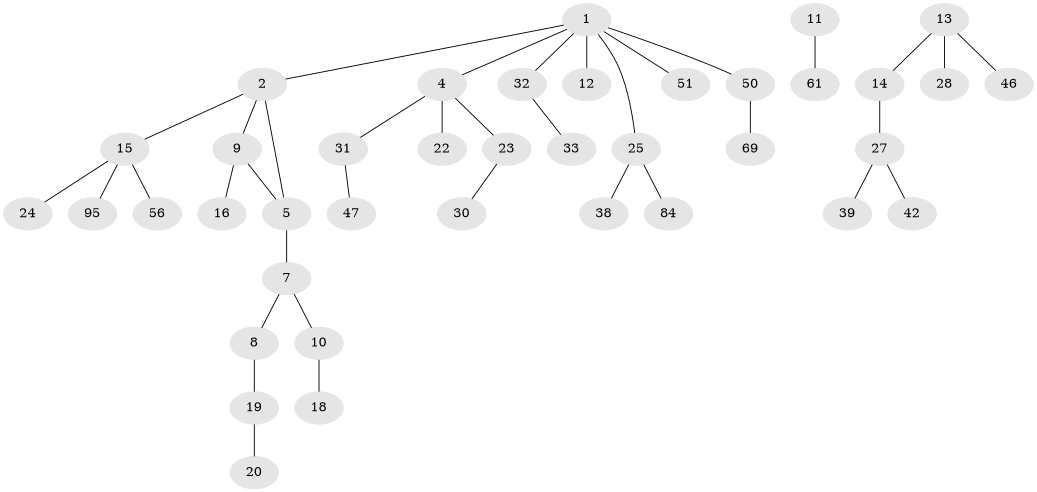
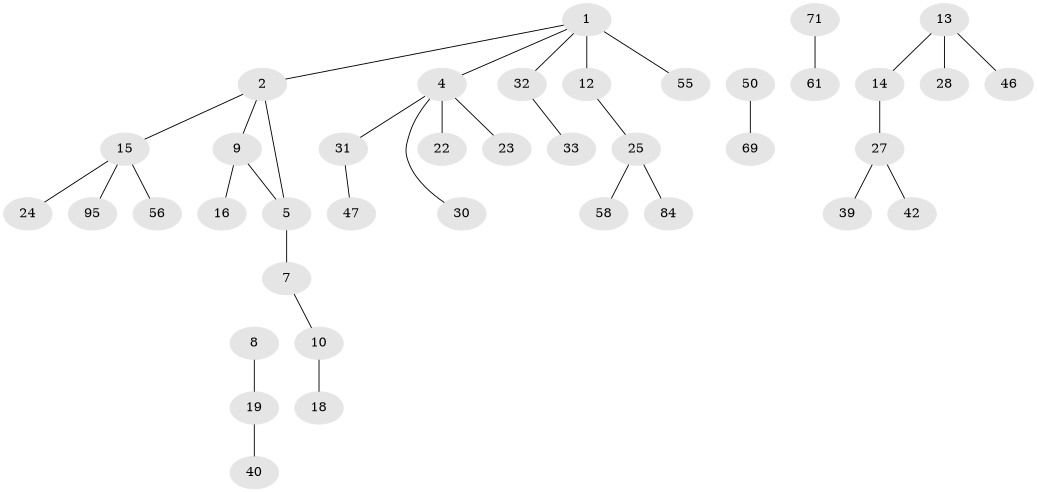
node "11": label "11" -> "71"
edge "1" -- "50": removed
edge "1" -- "25": now "12" -- "25"
node "51": label "51" -> "55"
edge "23" -- "30": now "4" -- "30"
node "38": label "38" -> "58"
edge "7" -- "8": removed
node "20": label "20" -> "40"
